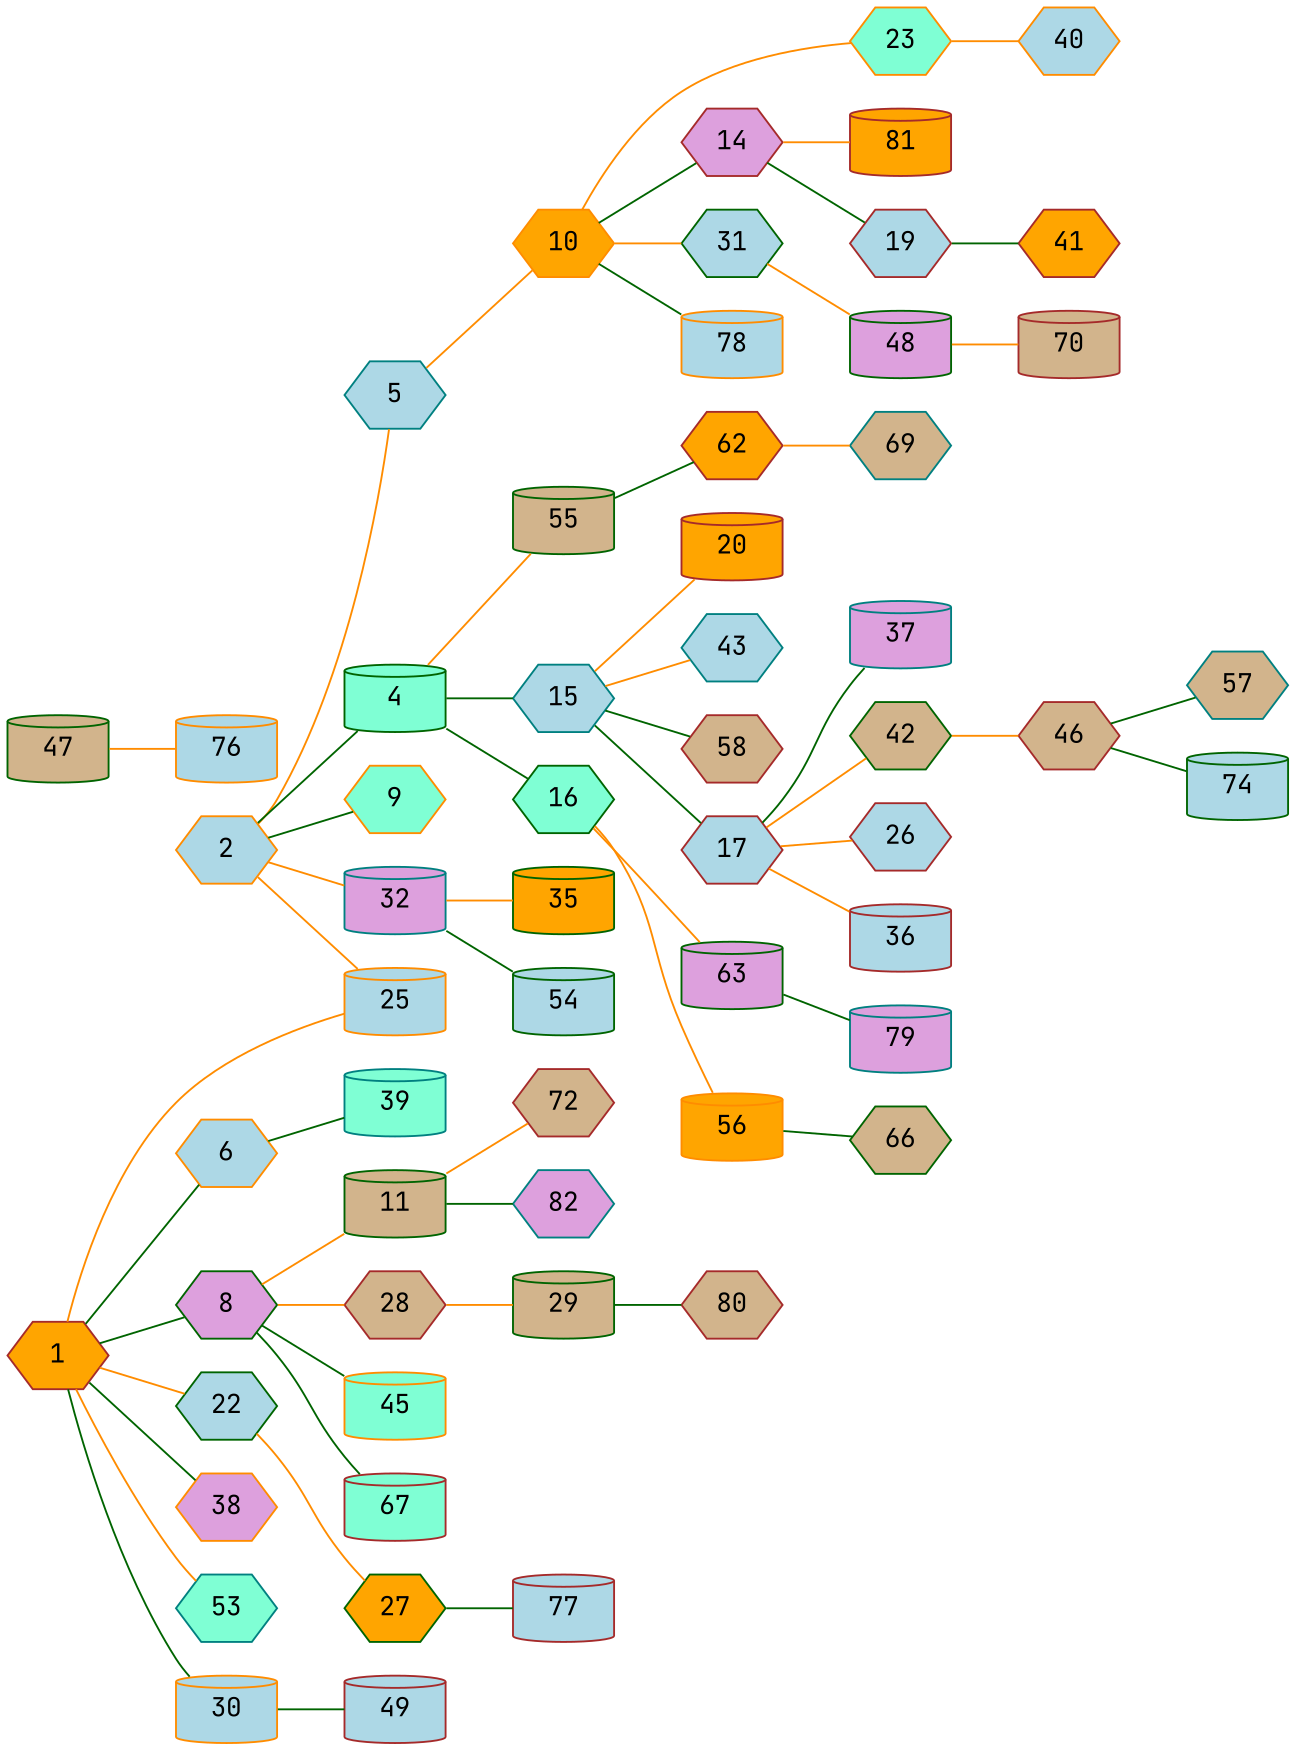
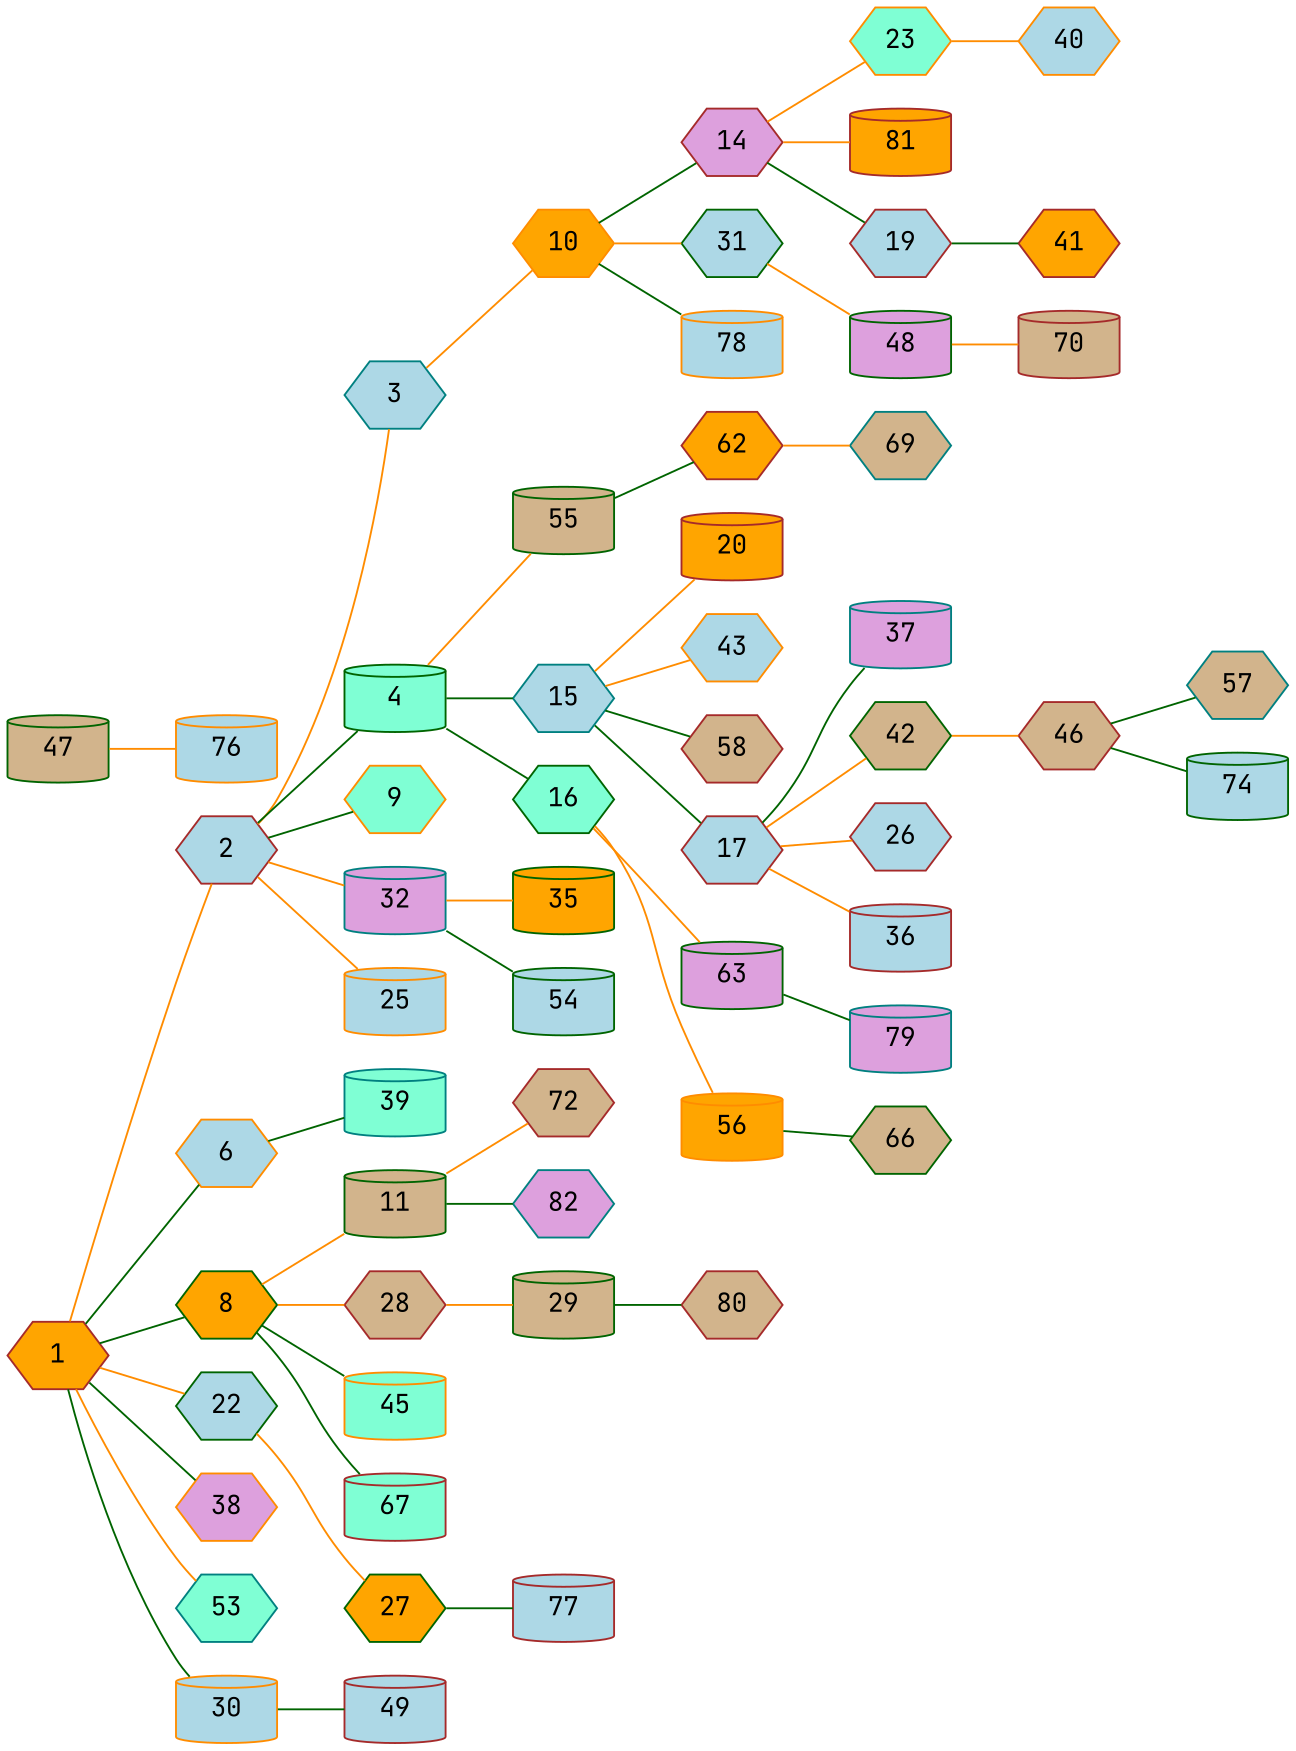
edge "23" -- "10": now "23" -- "14"
node "5": label "5" -> "3"
node "43": color teal -> darkorange
node "2": color darkorange -> brown
edge "25" -- "1": now "2" -- "1"
node "8": fillcolor plum -> orange
